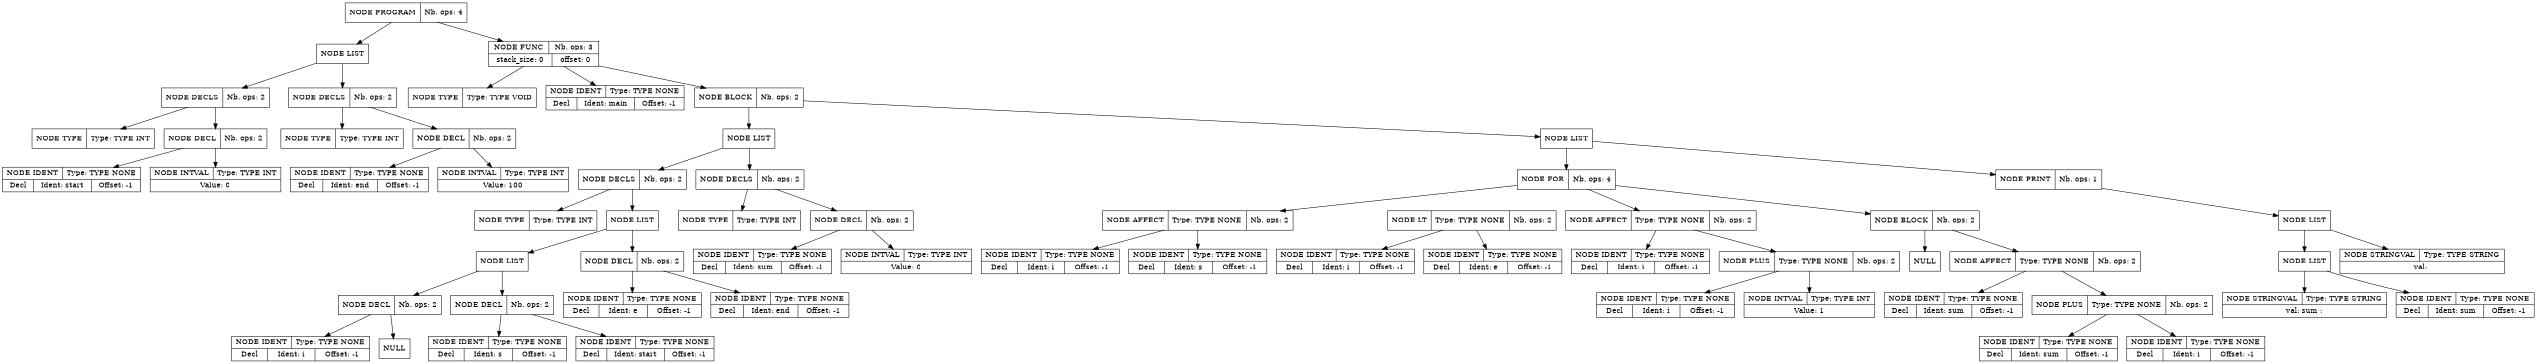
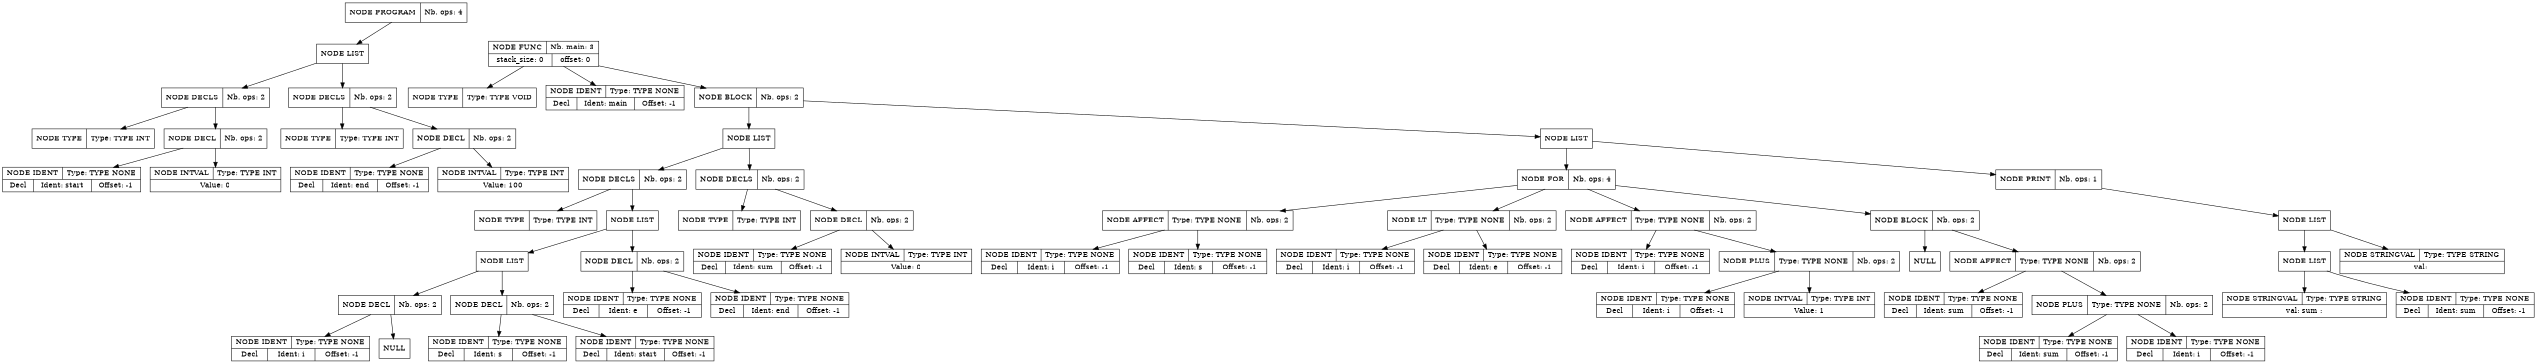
edge "NODE PROGRAM" -> "NODE FUNC": removed
node "NODE FUNC": text "Nb. ops: 3" -> "Nb. main: 3"
edge "NODE FOR" -> "NODE LT": added
